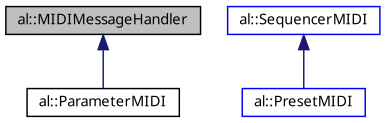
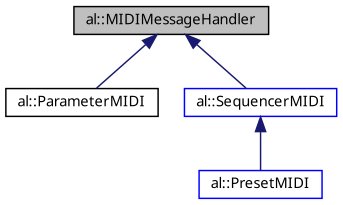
edge "al::SequencerMIDI" -> "al::MIDIMessageHandler": added
